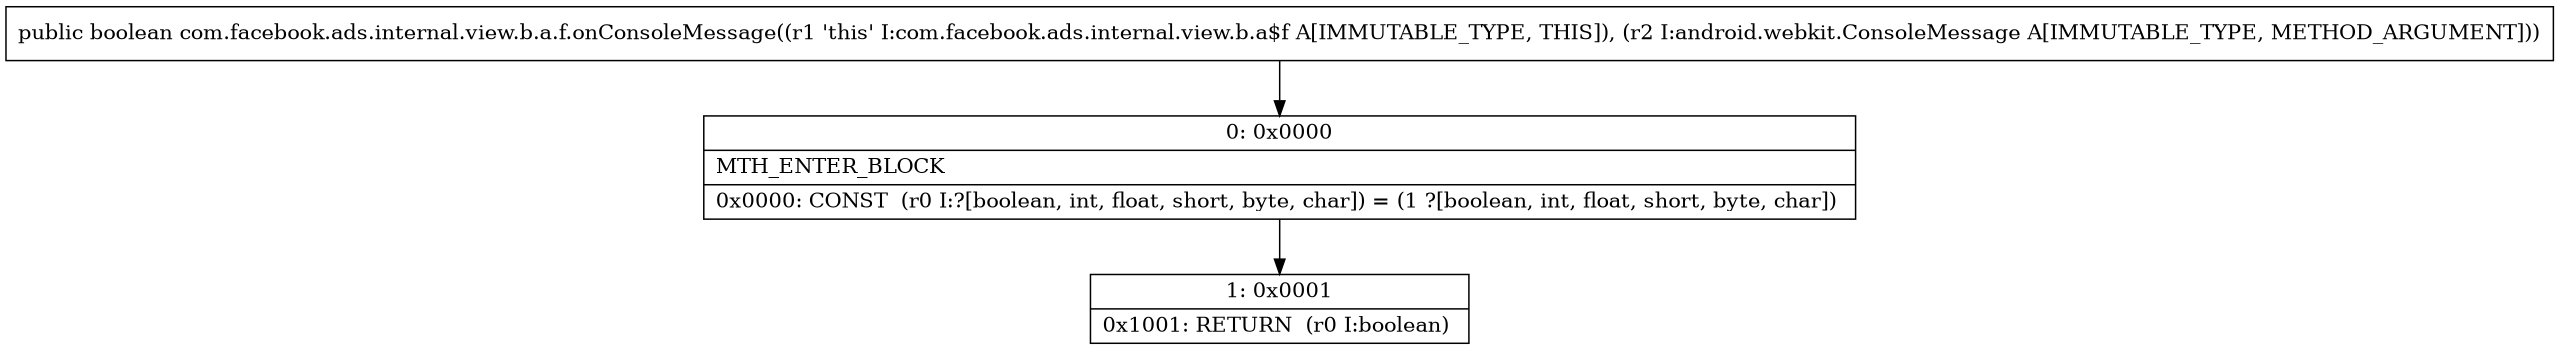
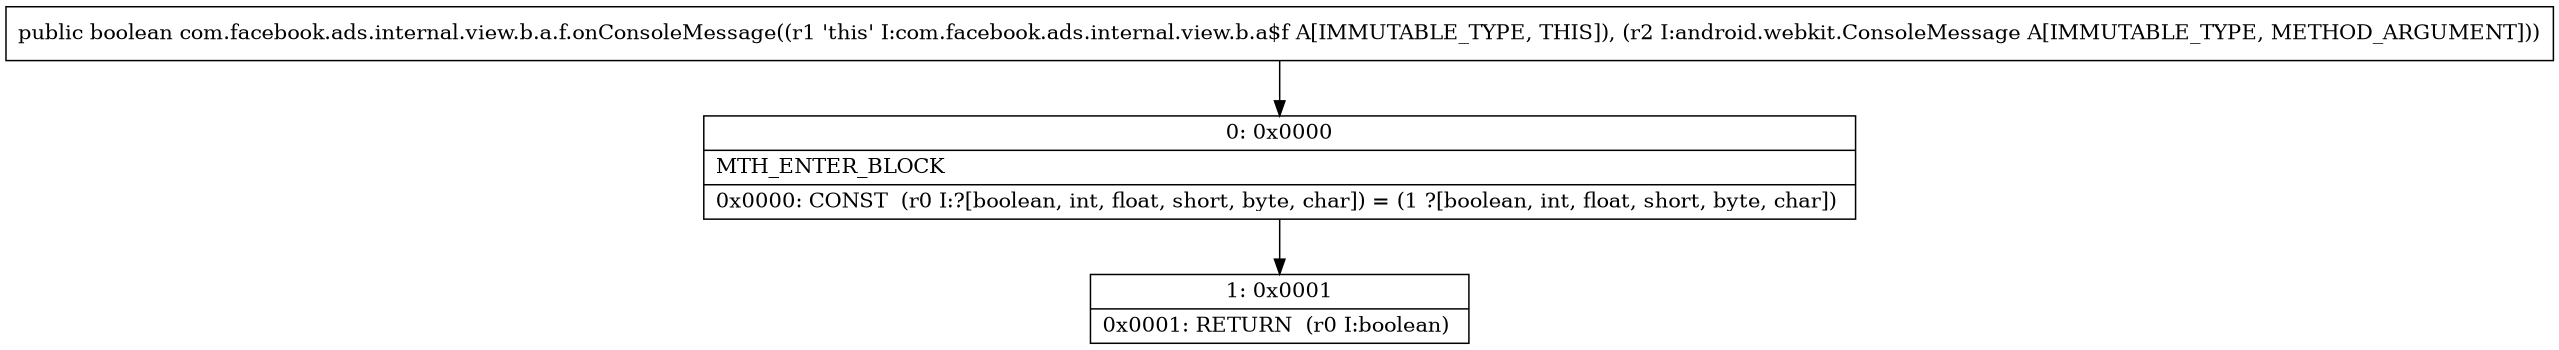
node "1: 0x0001": text "0x1001: RETURN  (r0 I:boolean)" -> "0x0001: RETURN  (r0 I:boolean)"
